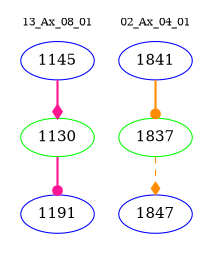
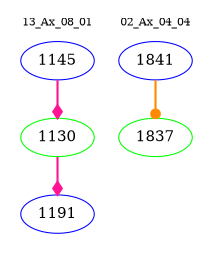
cluster "02_Ax_04_01": label "02_Ax_04_01" -> "02_Ax_04_04"
edge "1130" -> "1191": arrowhead dot -> diamond
node "1847": removed
